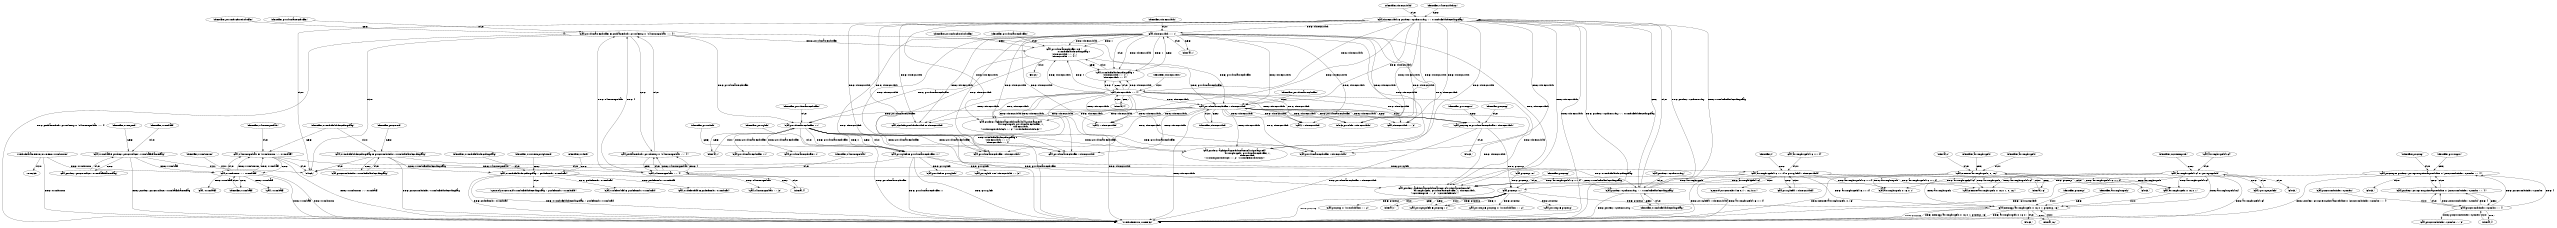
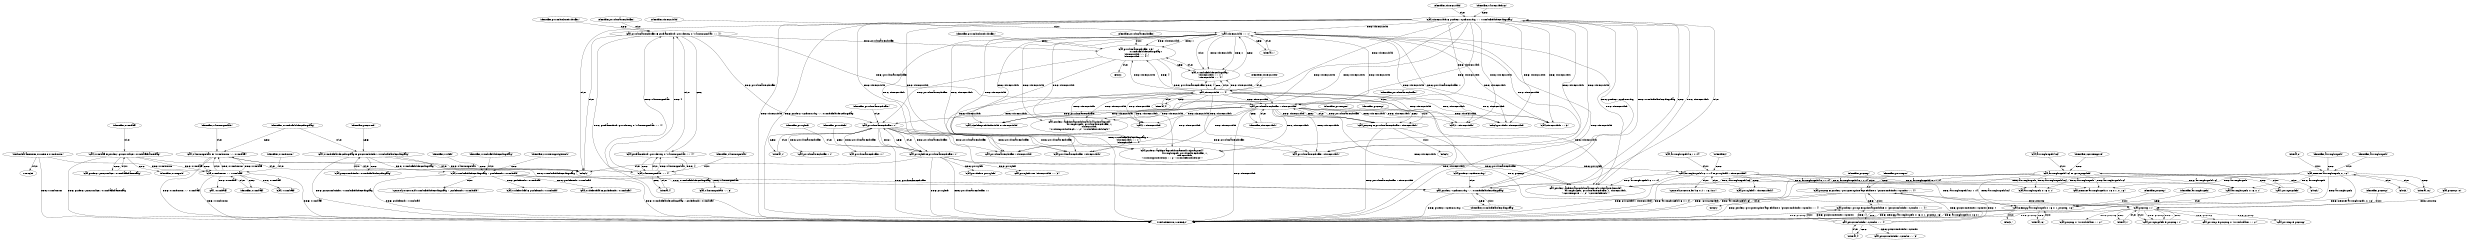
edge "(Call,ui_rec_width >> 1)" -> "(Block,pu1_left - ui_rec_width)": label "DDG: ui_rec_width" -> "DDG: pu1_luma_rec_buffer - 1"
edge "(Identifier,u1_topmb)" -> "(Call,u1_mbaff = ps_dec->ps_cur_slice->u1_mbaff_frame_flag)": reversed
node "(Call,ps_cur_mb_info->u2_mbx)": removed
edge "(Call,puc_top - 1)" -> "(Call,memcpy(au1_ngbr_pels + 16 + 1, puc_top, 16))": removed, label "DDG: puc_top"
